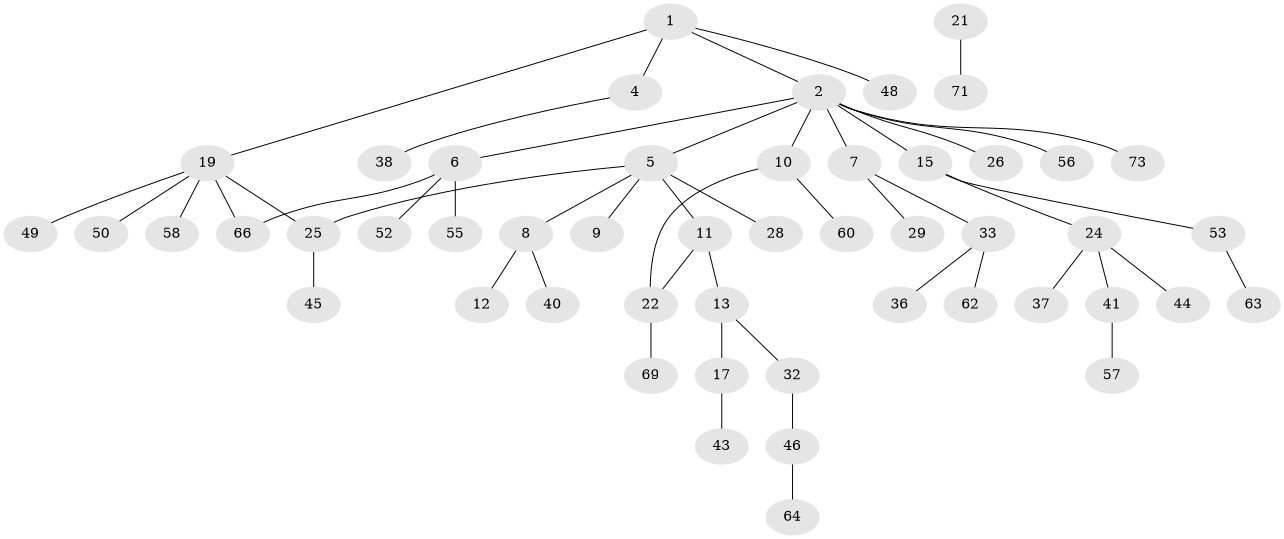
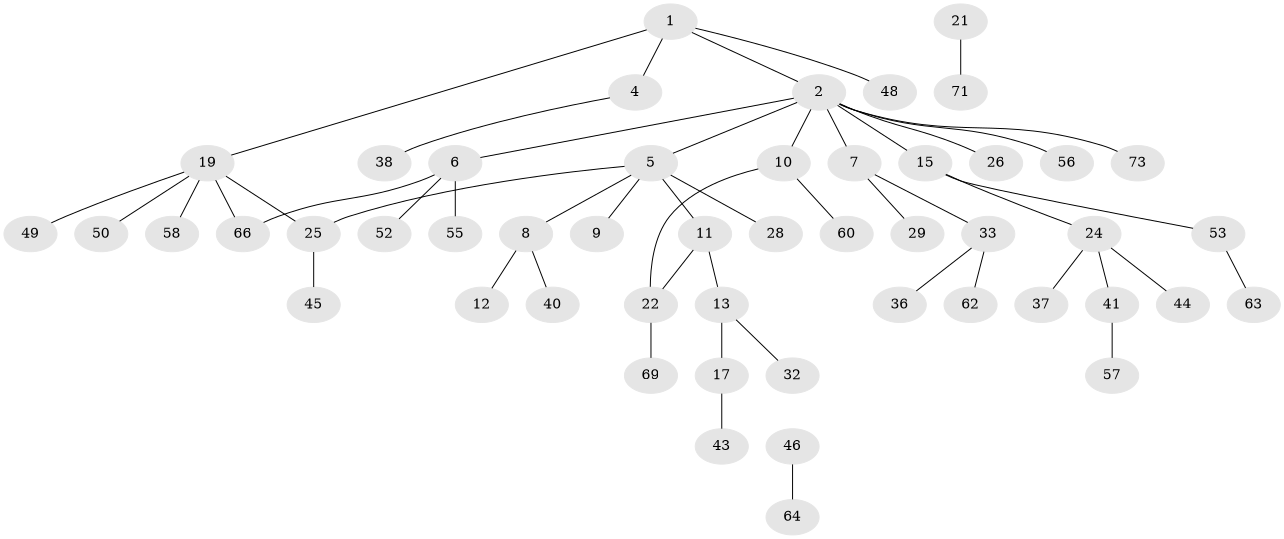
edge "32" -- "46": removed
